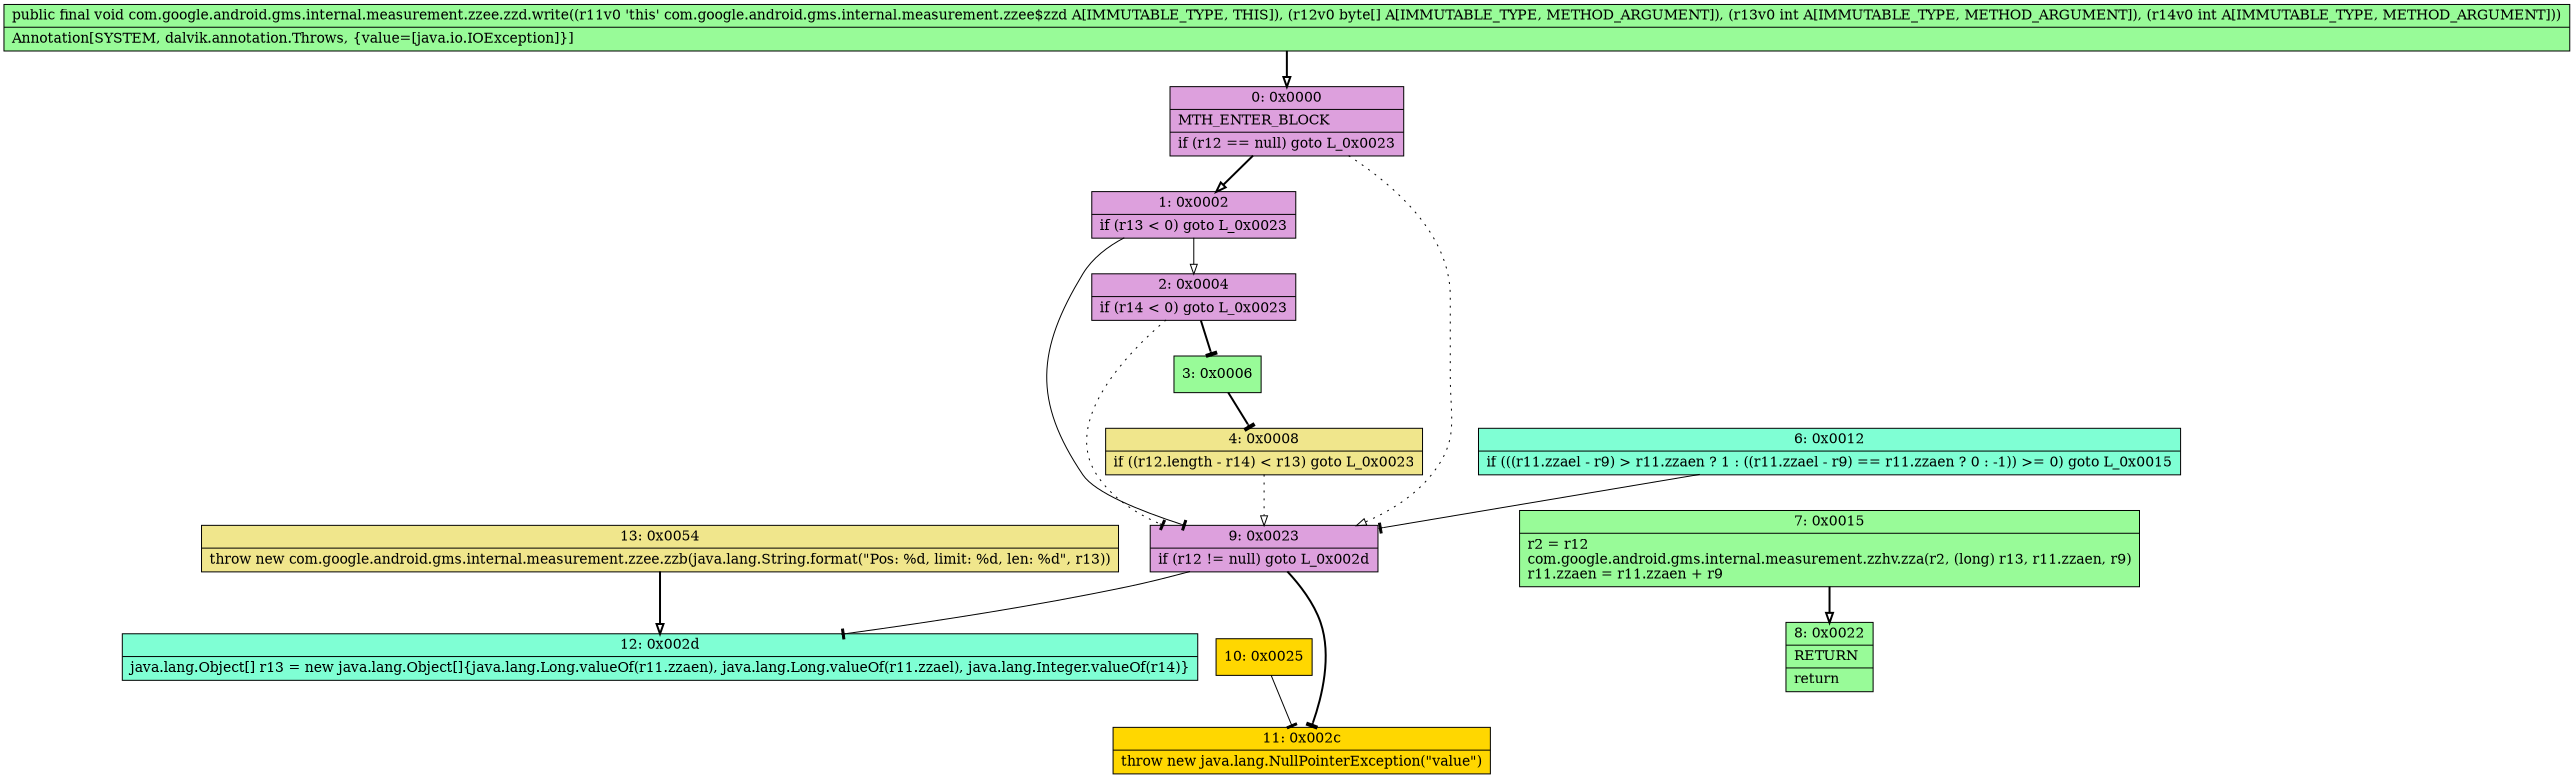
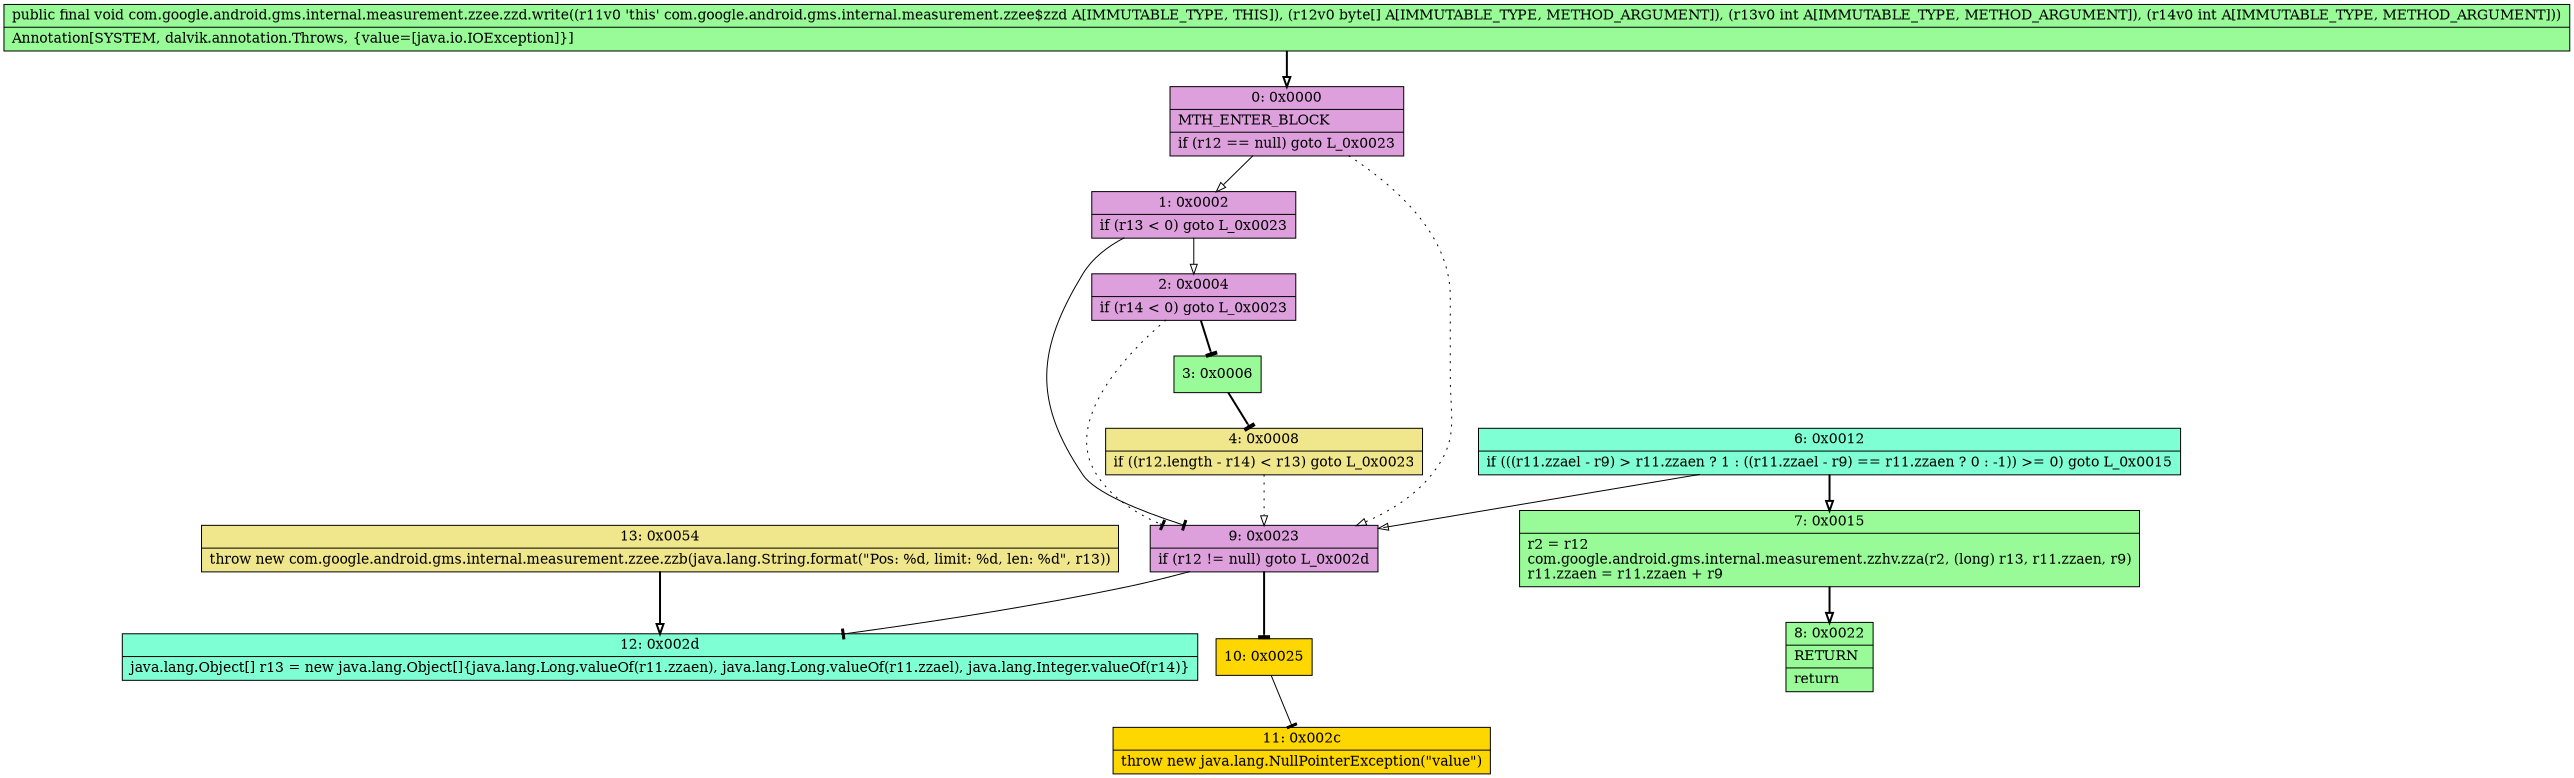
edge "0: 0x0000" -> "1: 0x0002": style bold -> solid
edge "6: 0x0012" -> "7: 0x0015": added
edge "6: 0x0012" -> "9: 0x0023": arrowhead tee -> onormal
edge "9: 0x0023" -> "11: 0x002c": now "9: 0x0023" -> "10: 0x0025"
